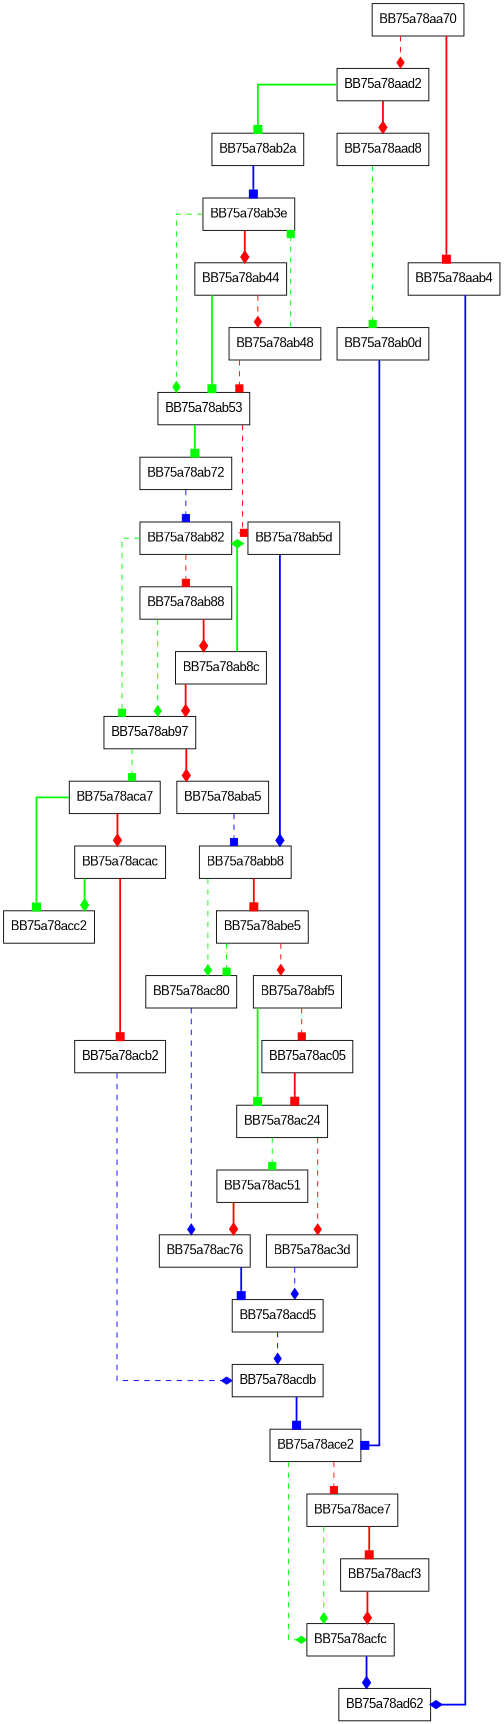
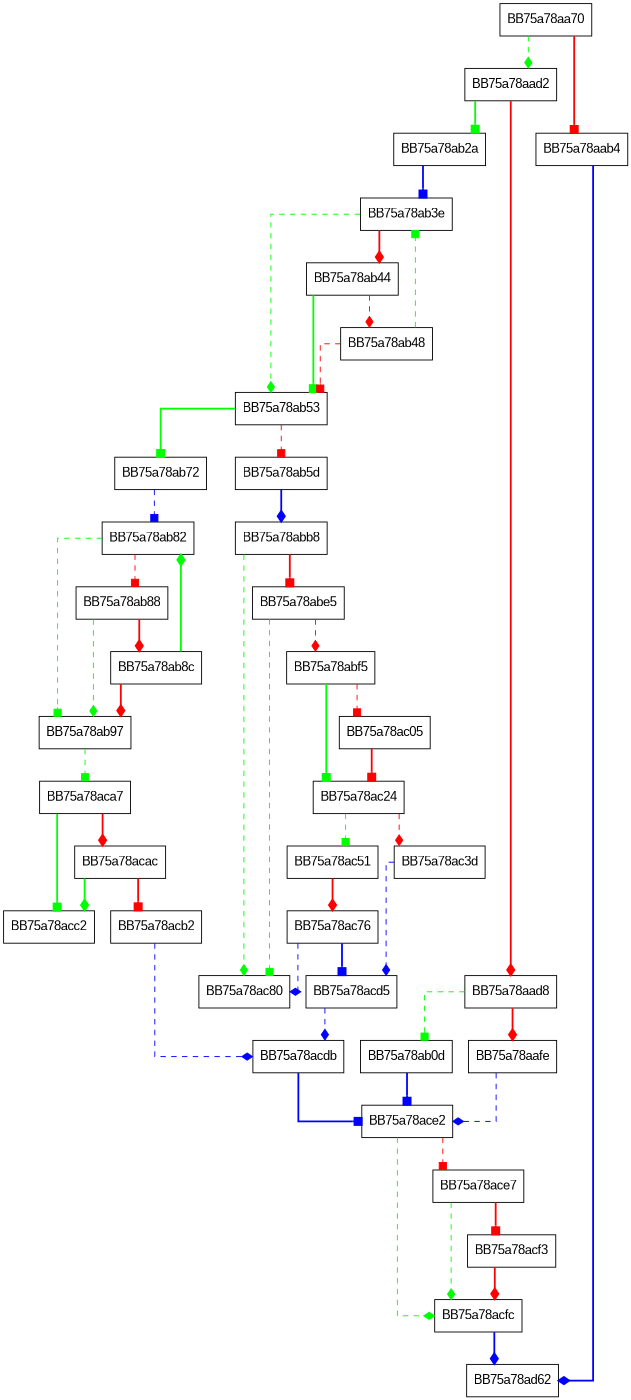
edge "BB75a78aa70" -> "BB75a78aad2": color red -> green
node "BB75a78aba5": removed
node "BB75a78aafe": added
edge "BB75a78ac80" -> "BB75a78ac76": reversed
